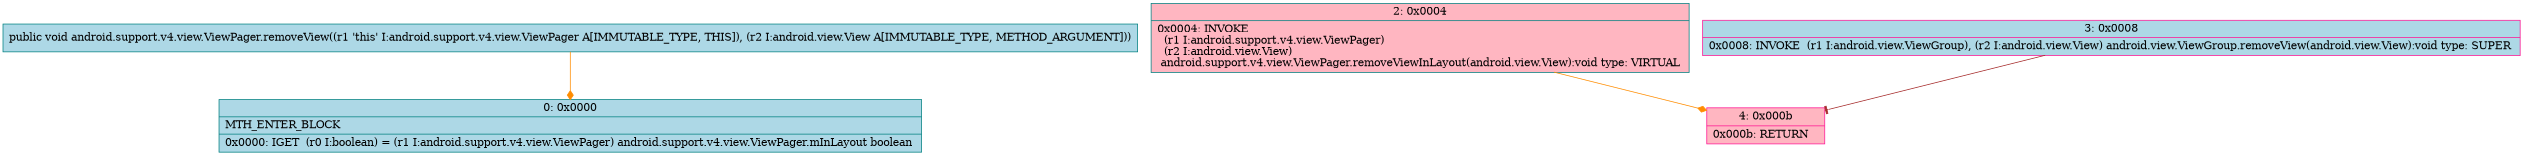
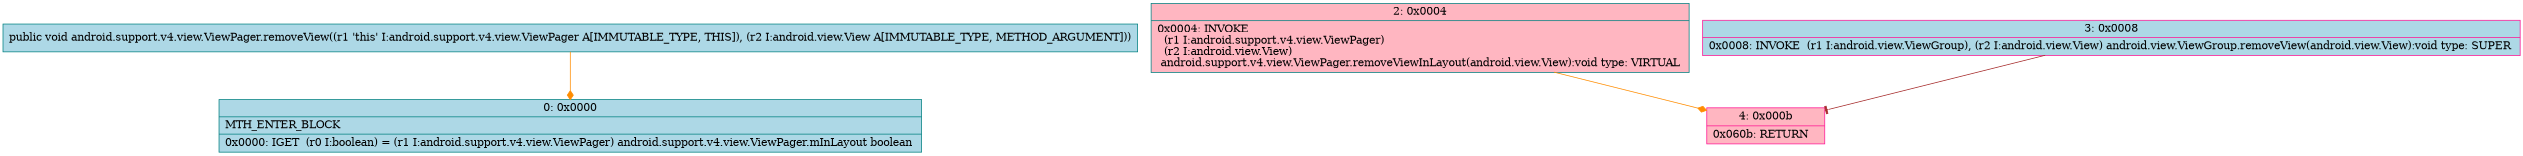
node "4: 0x000b": text "0x000b: RETURN" -> "0x060b: RETURN"
